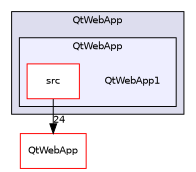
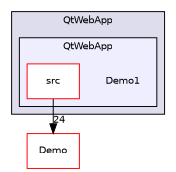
node "QtWebApp1": label "QtWebApp1" -> "Demo1"
node "QtWebApp": label "QtWebApp" -> "Demo"
